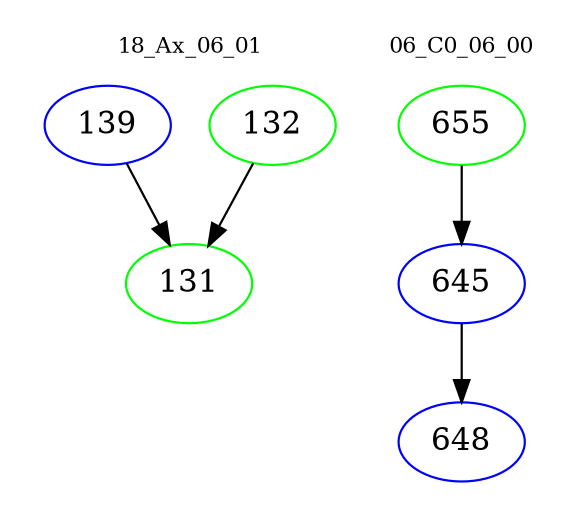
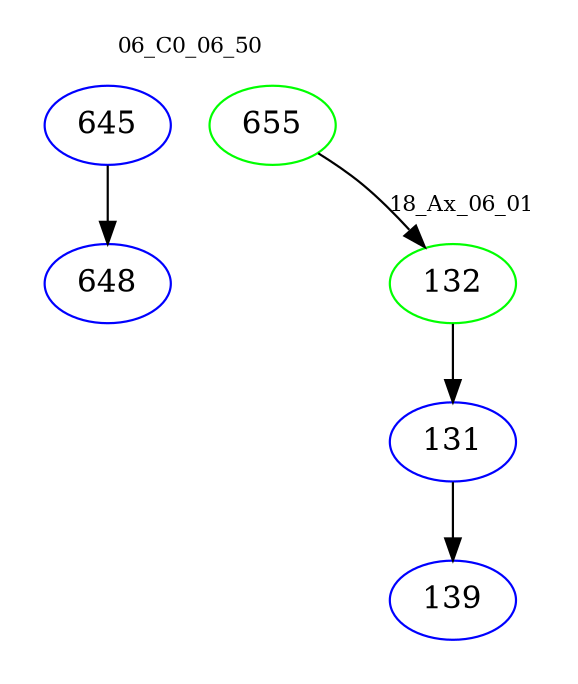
cluster "06_C0_06_00": label "06_C0_06_00" -> "06_C0_06_50"
edge "139" -> "131": reversed
edge "655" -> "645": now "655" -> "132"
node "131": color green -> blue
